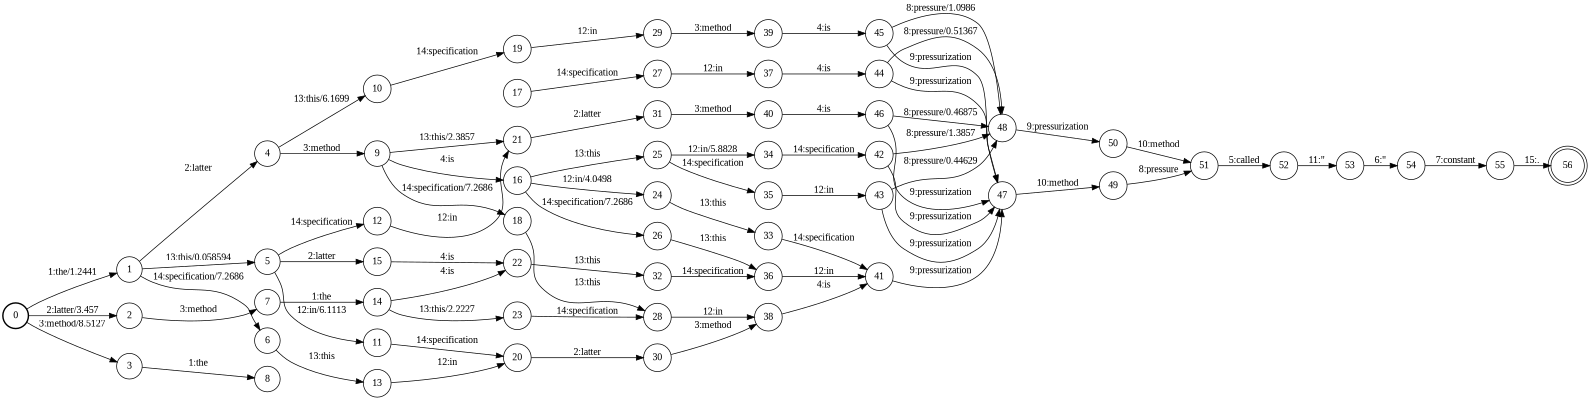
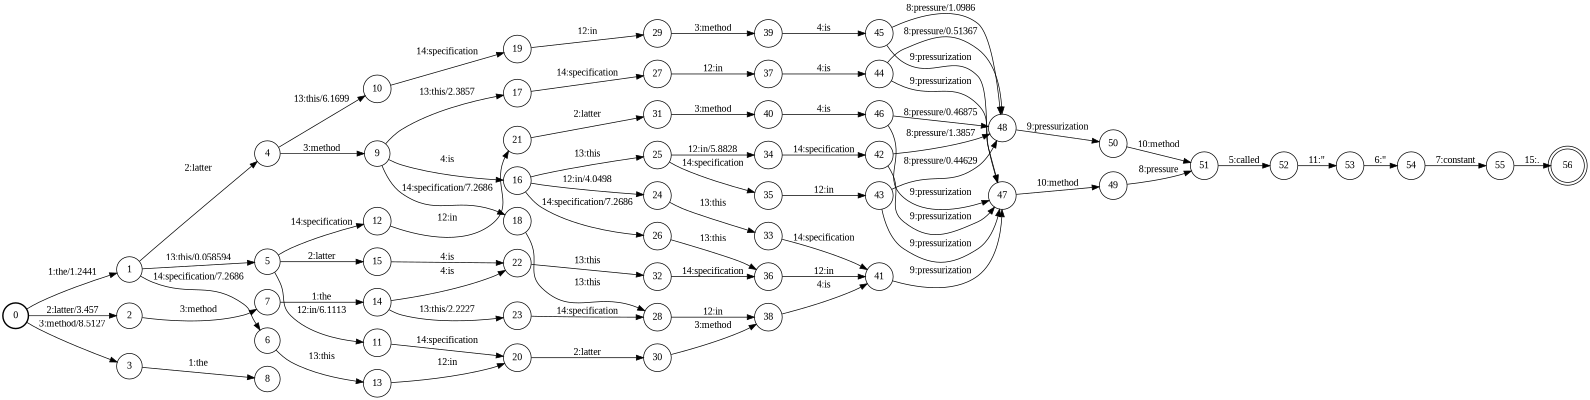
edge "9" -> "21": now "9" -> "17"
